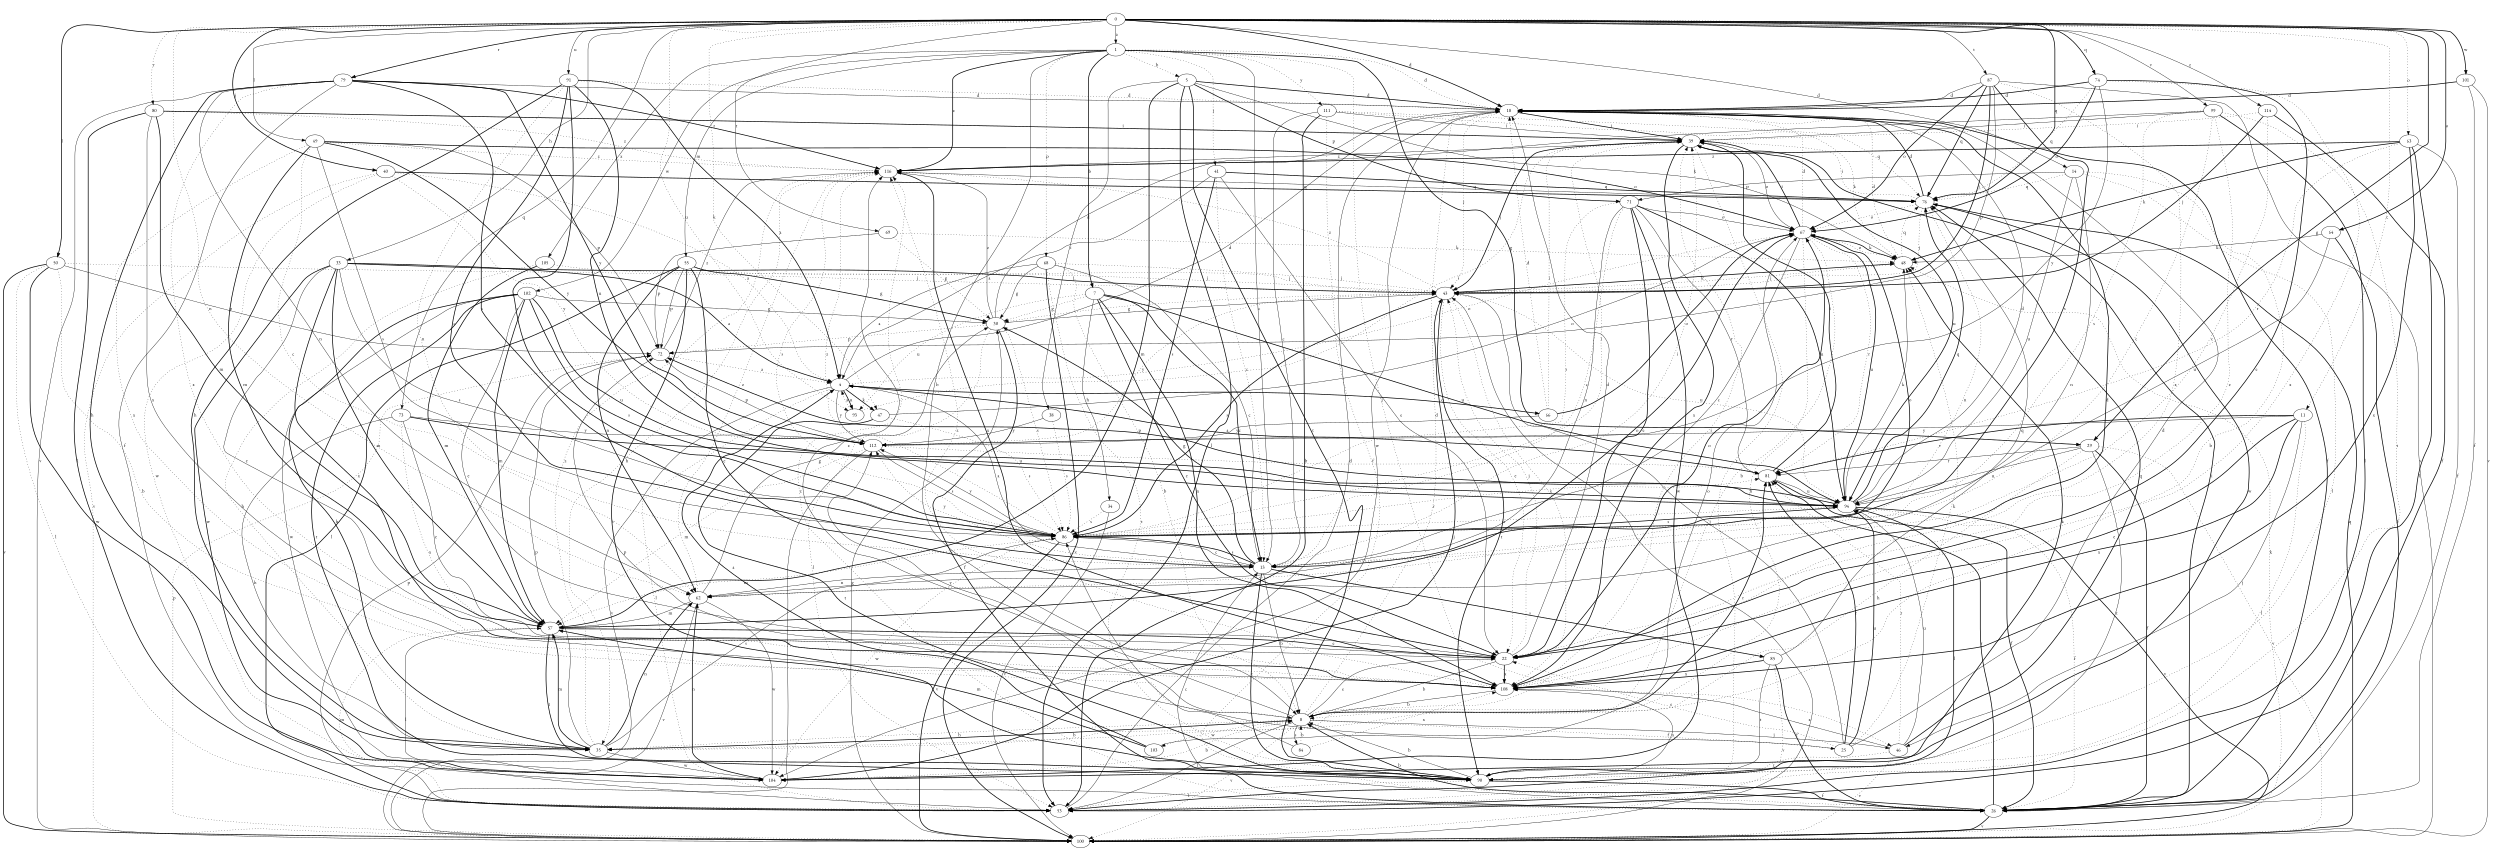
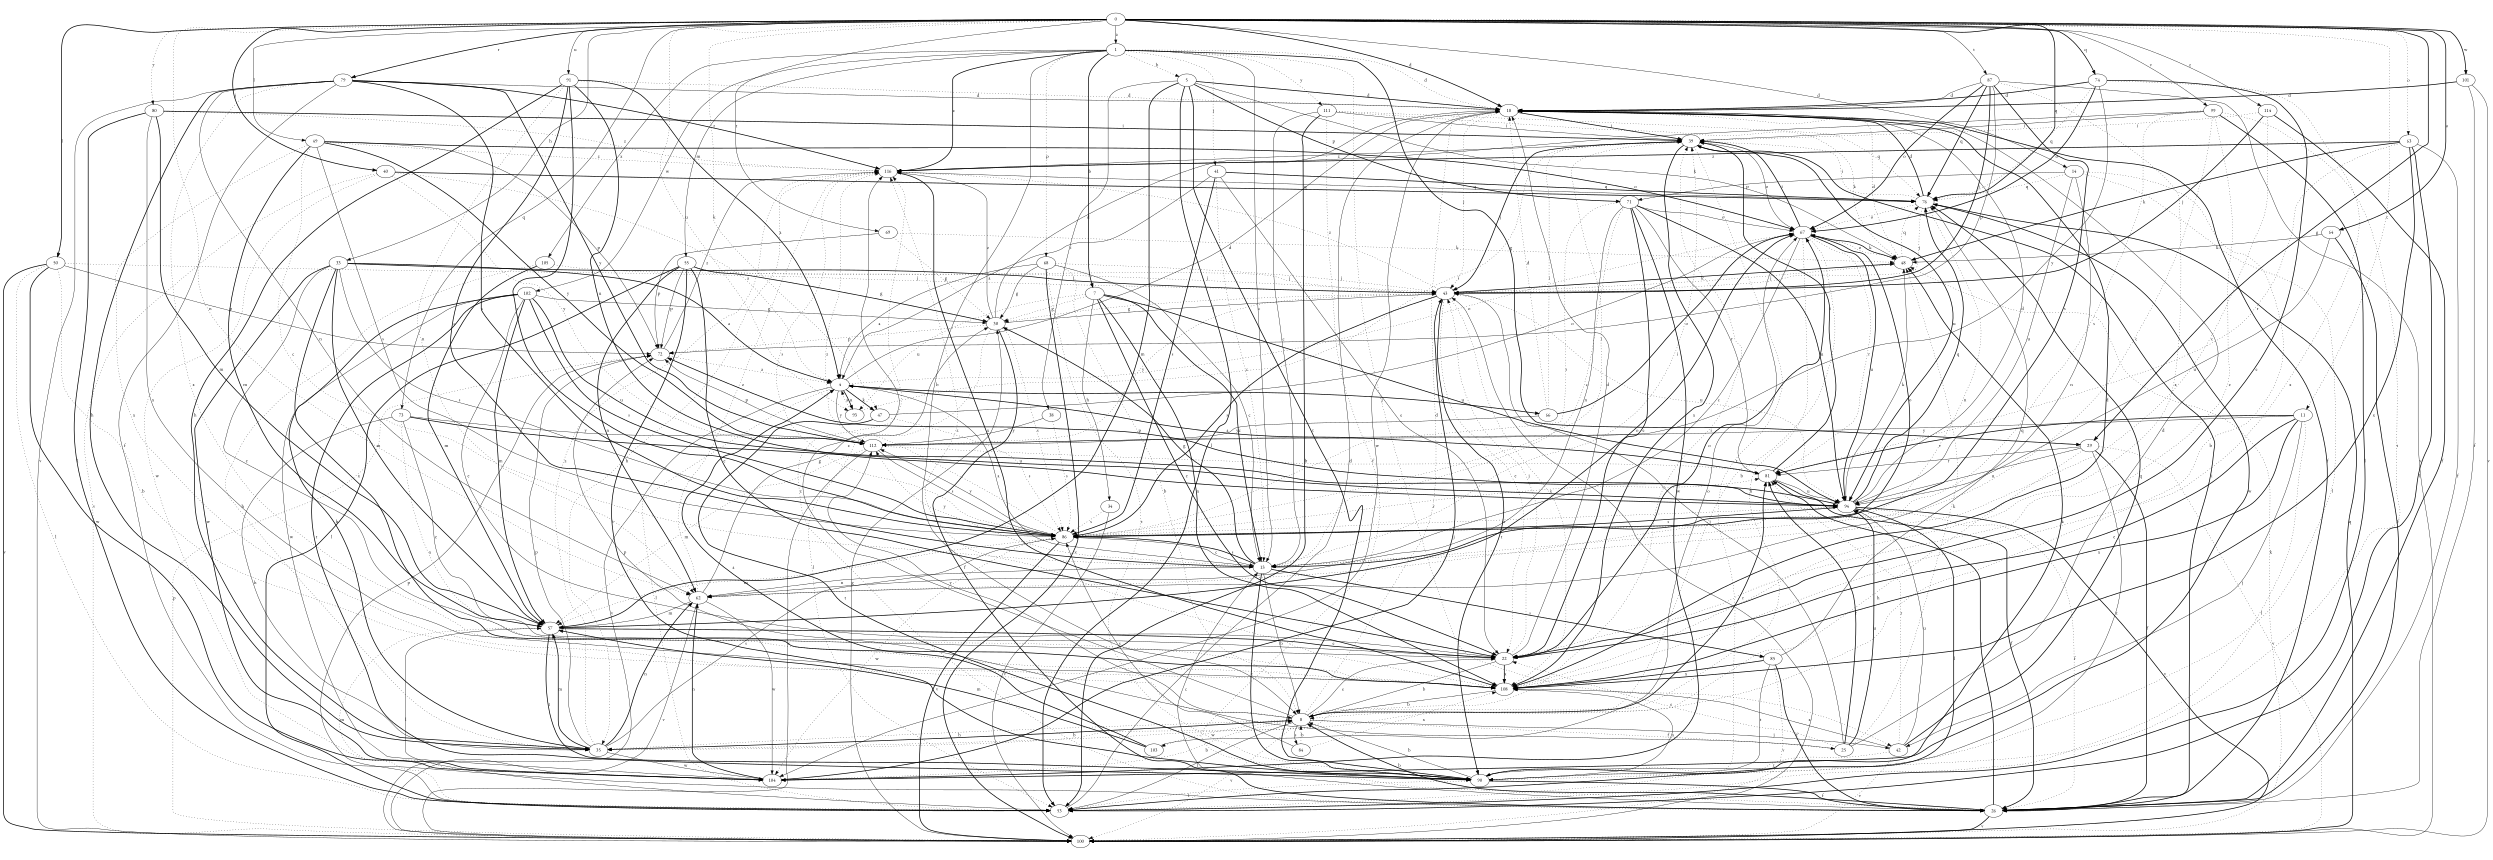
edge "67" -> "18": removed, label "d"
node "46": label "46" -> "42"
